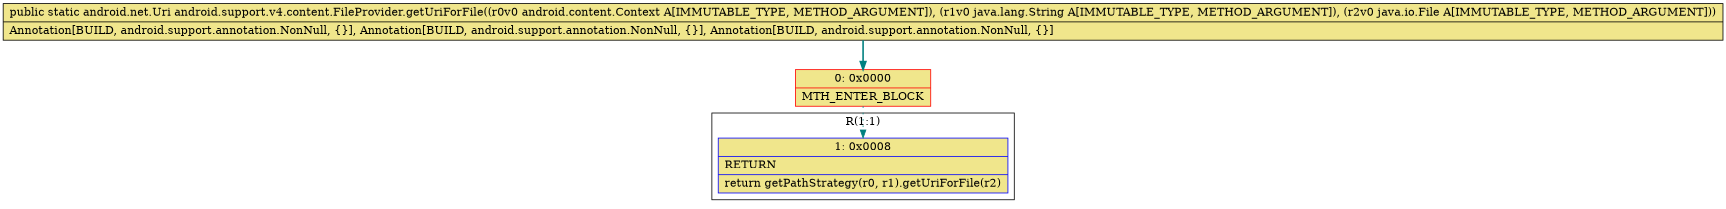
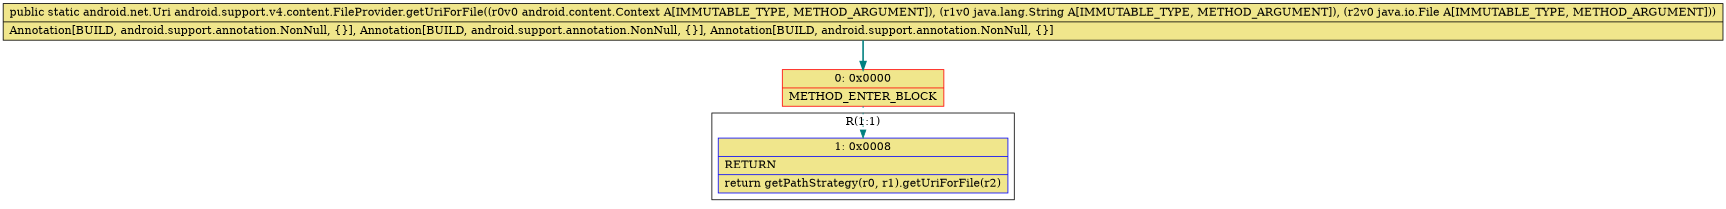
node "0: 0x0000": text "MTH_ENTER_BLOCK" -> "METHOD_ENTER_BLOCK"
